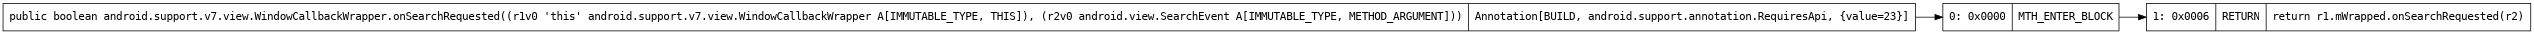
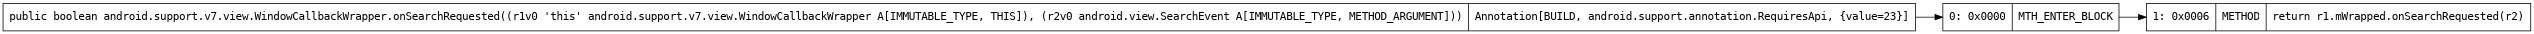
node "1: 0x0006": text "RETURN" -> "METHOD"
